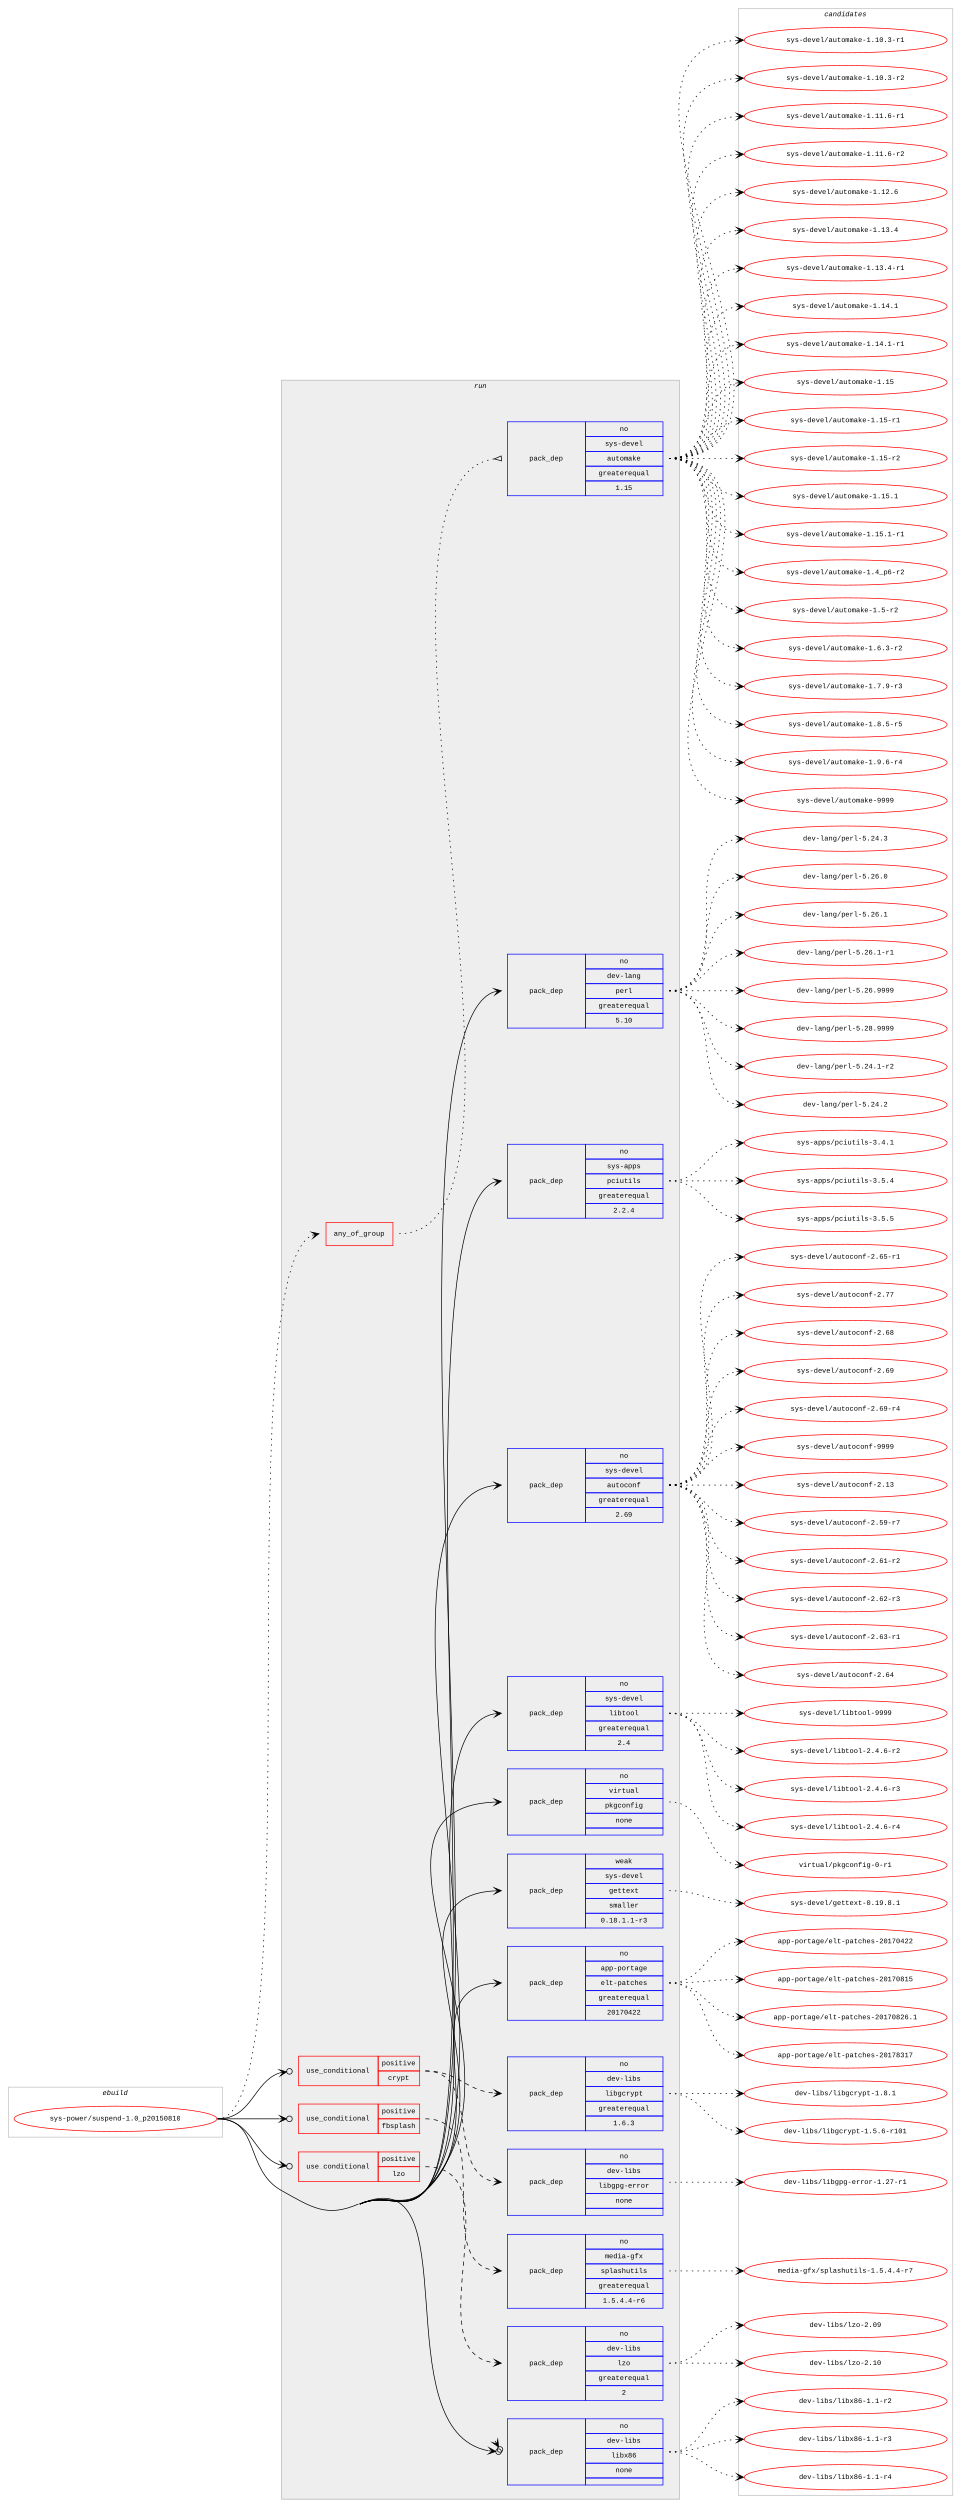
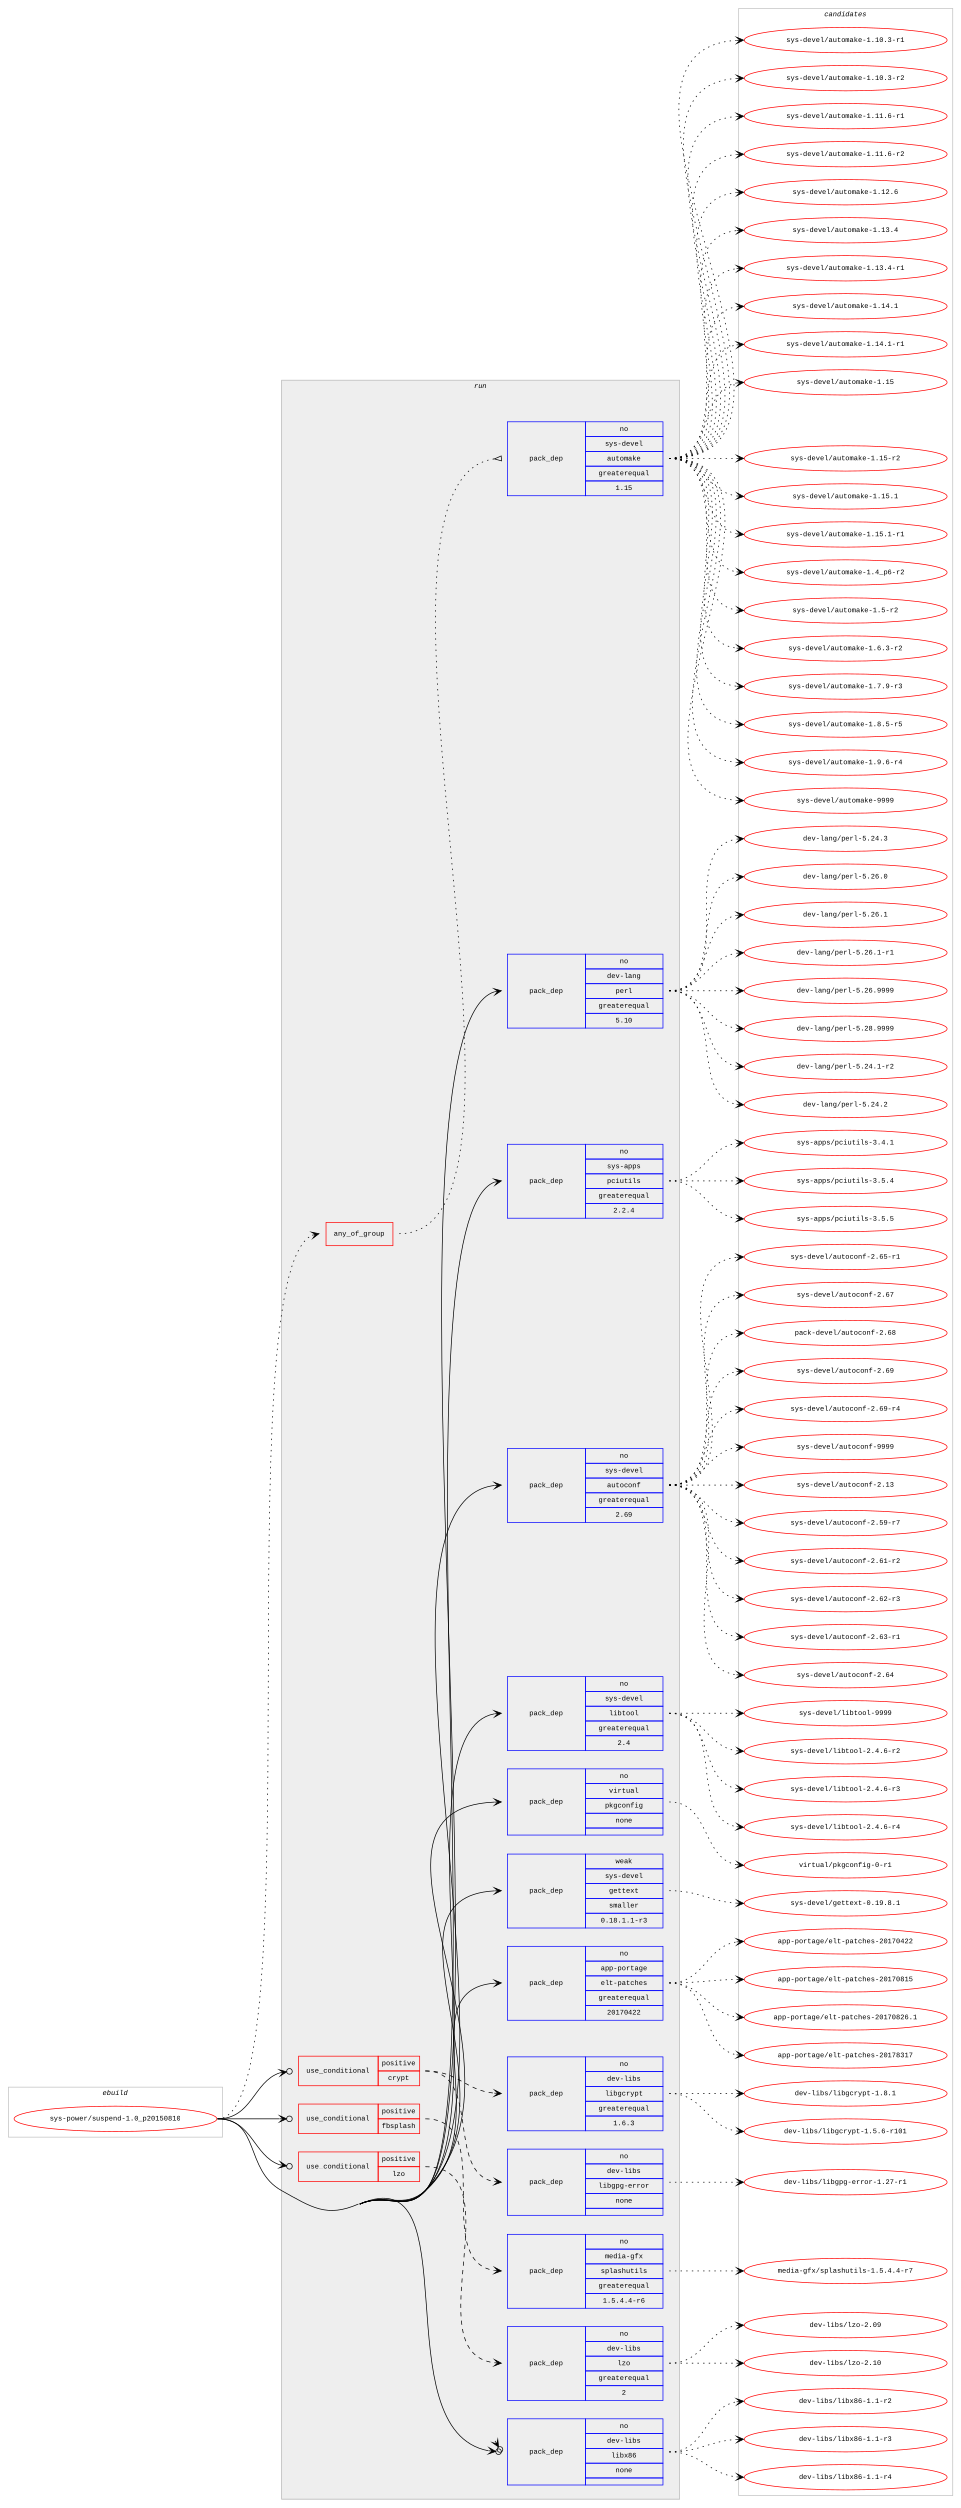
node "sys-devel/automake-1.15-r1": removed
node "sys-devel/autoconf-2.77": label "sys-devel/autoconf-2.77" -> "sys-devel/autoconf-2.67"
node "sys-devel/autoconf-2.68": label "sys-devel/autoconf-2.68" -> "pack-devel/autoconf-2.68"
